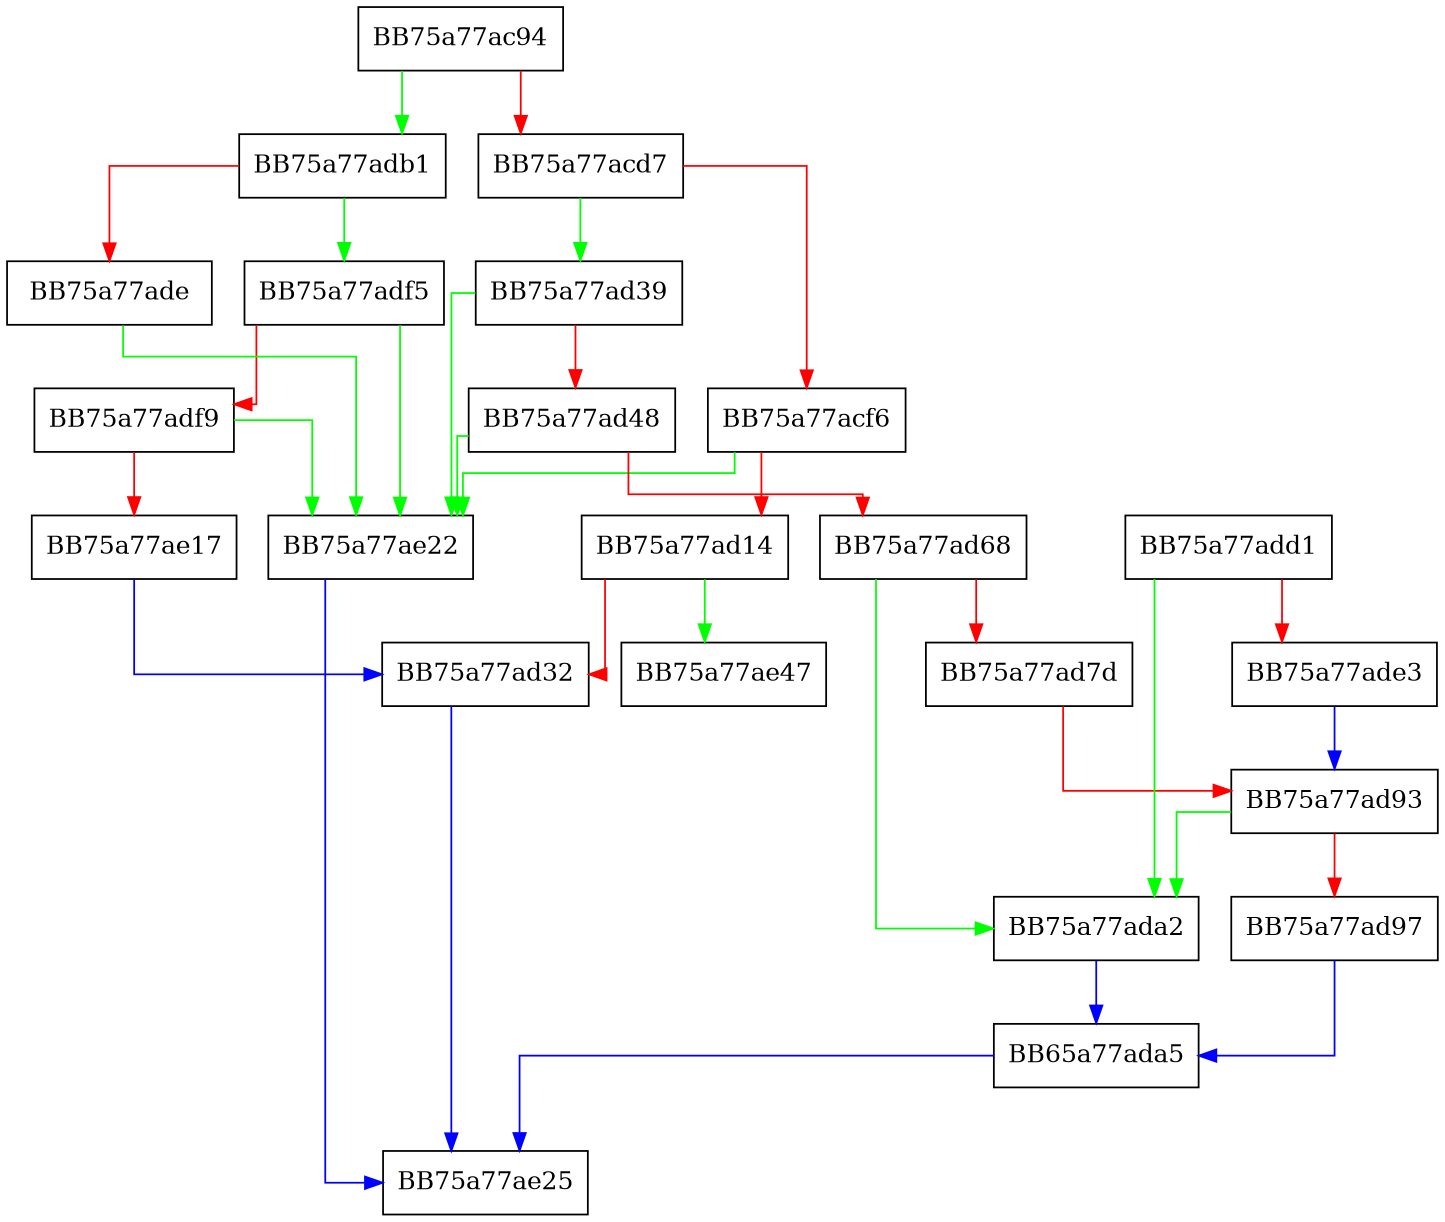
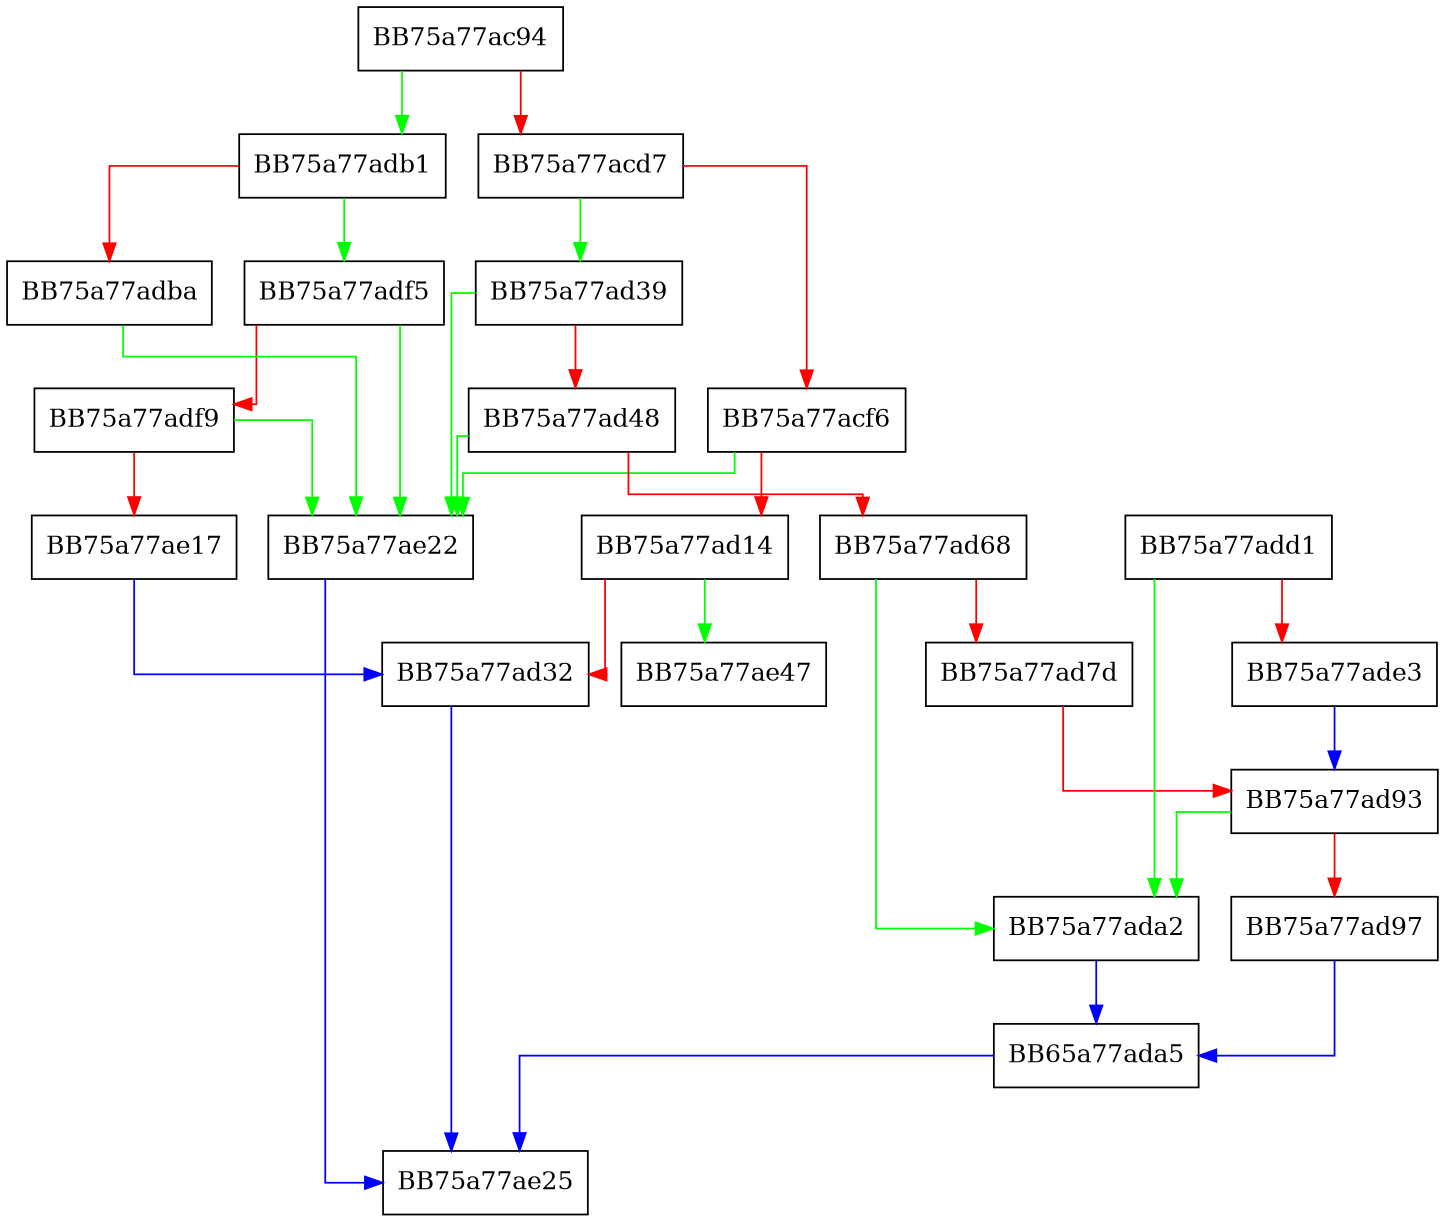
node "BB75a77ade": label "BB75a77ade" -> "BB75a77adba"
